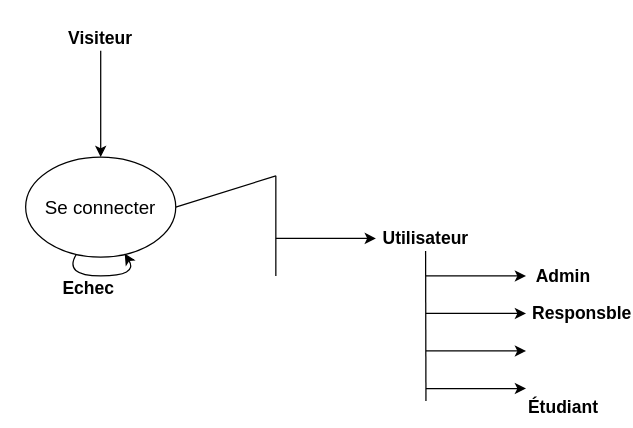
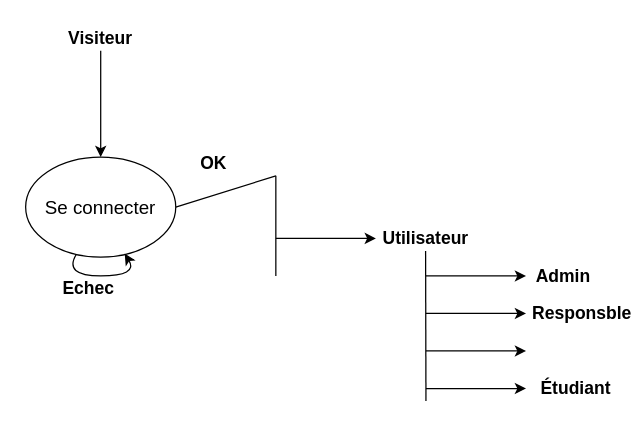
node "OK": added
node "Étudiant": moved (563, 407) -> (576, 388)
